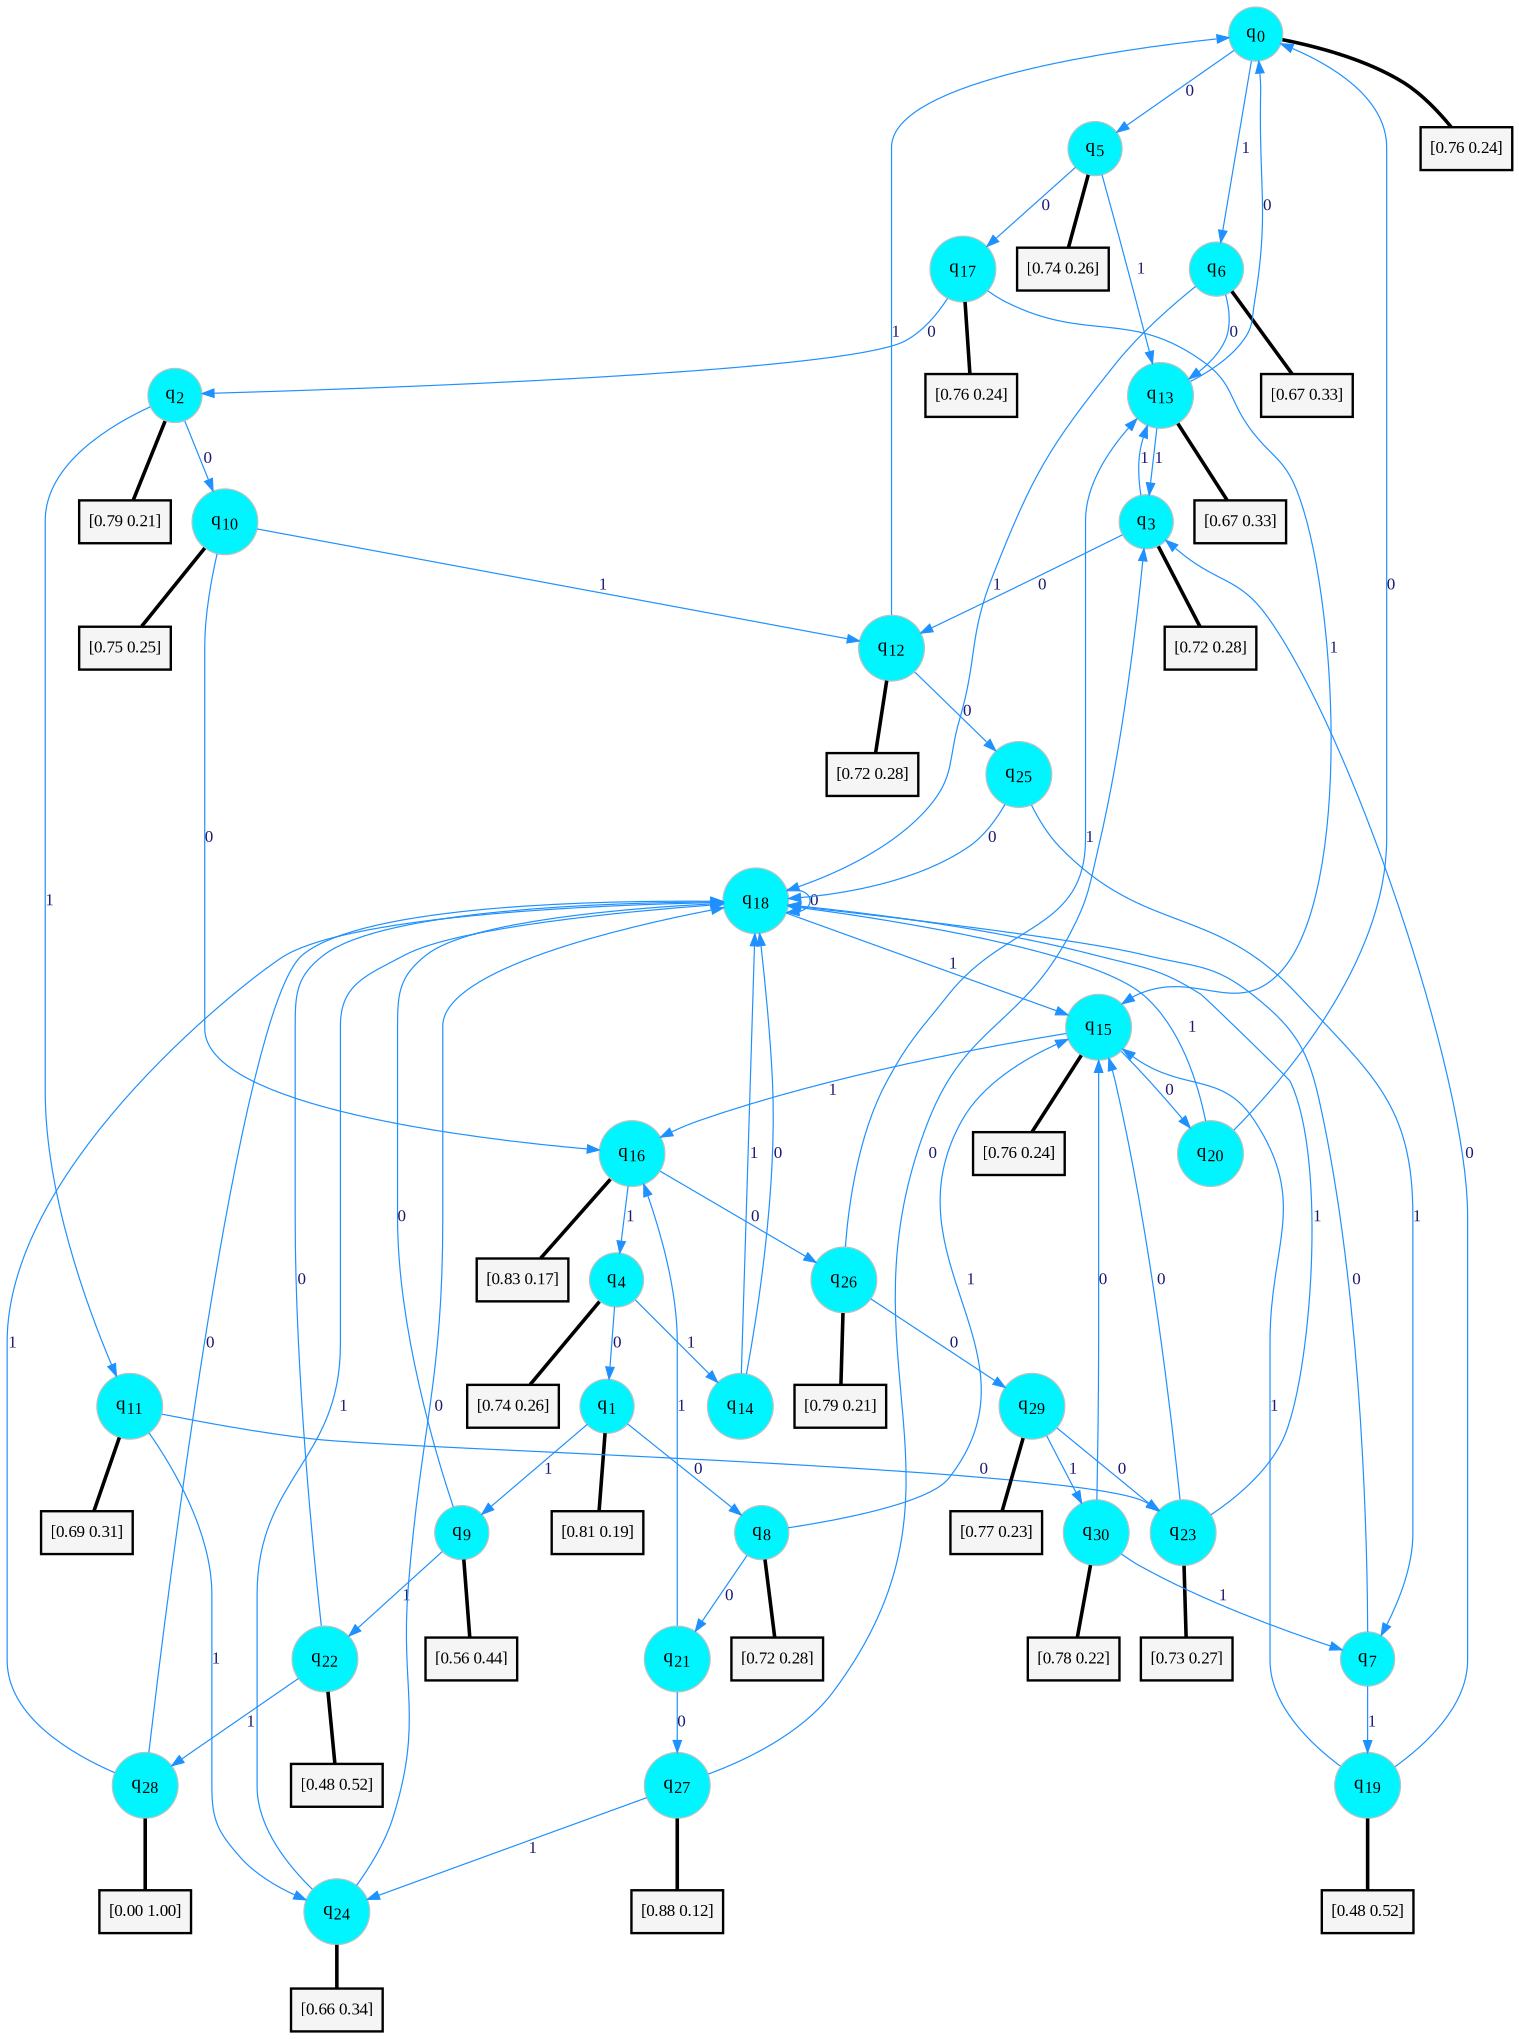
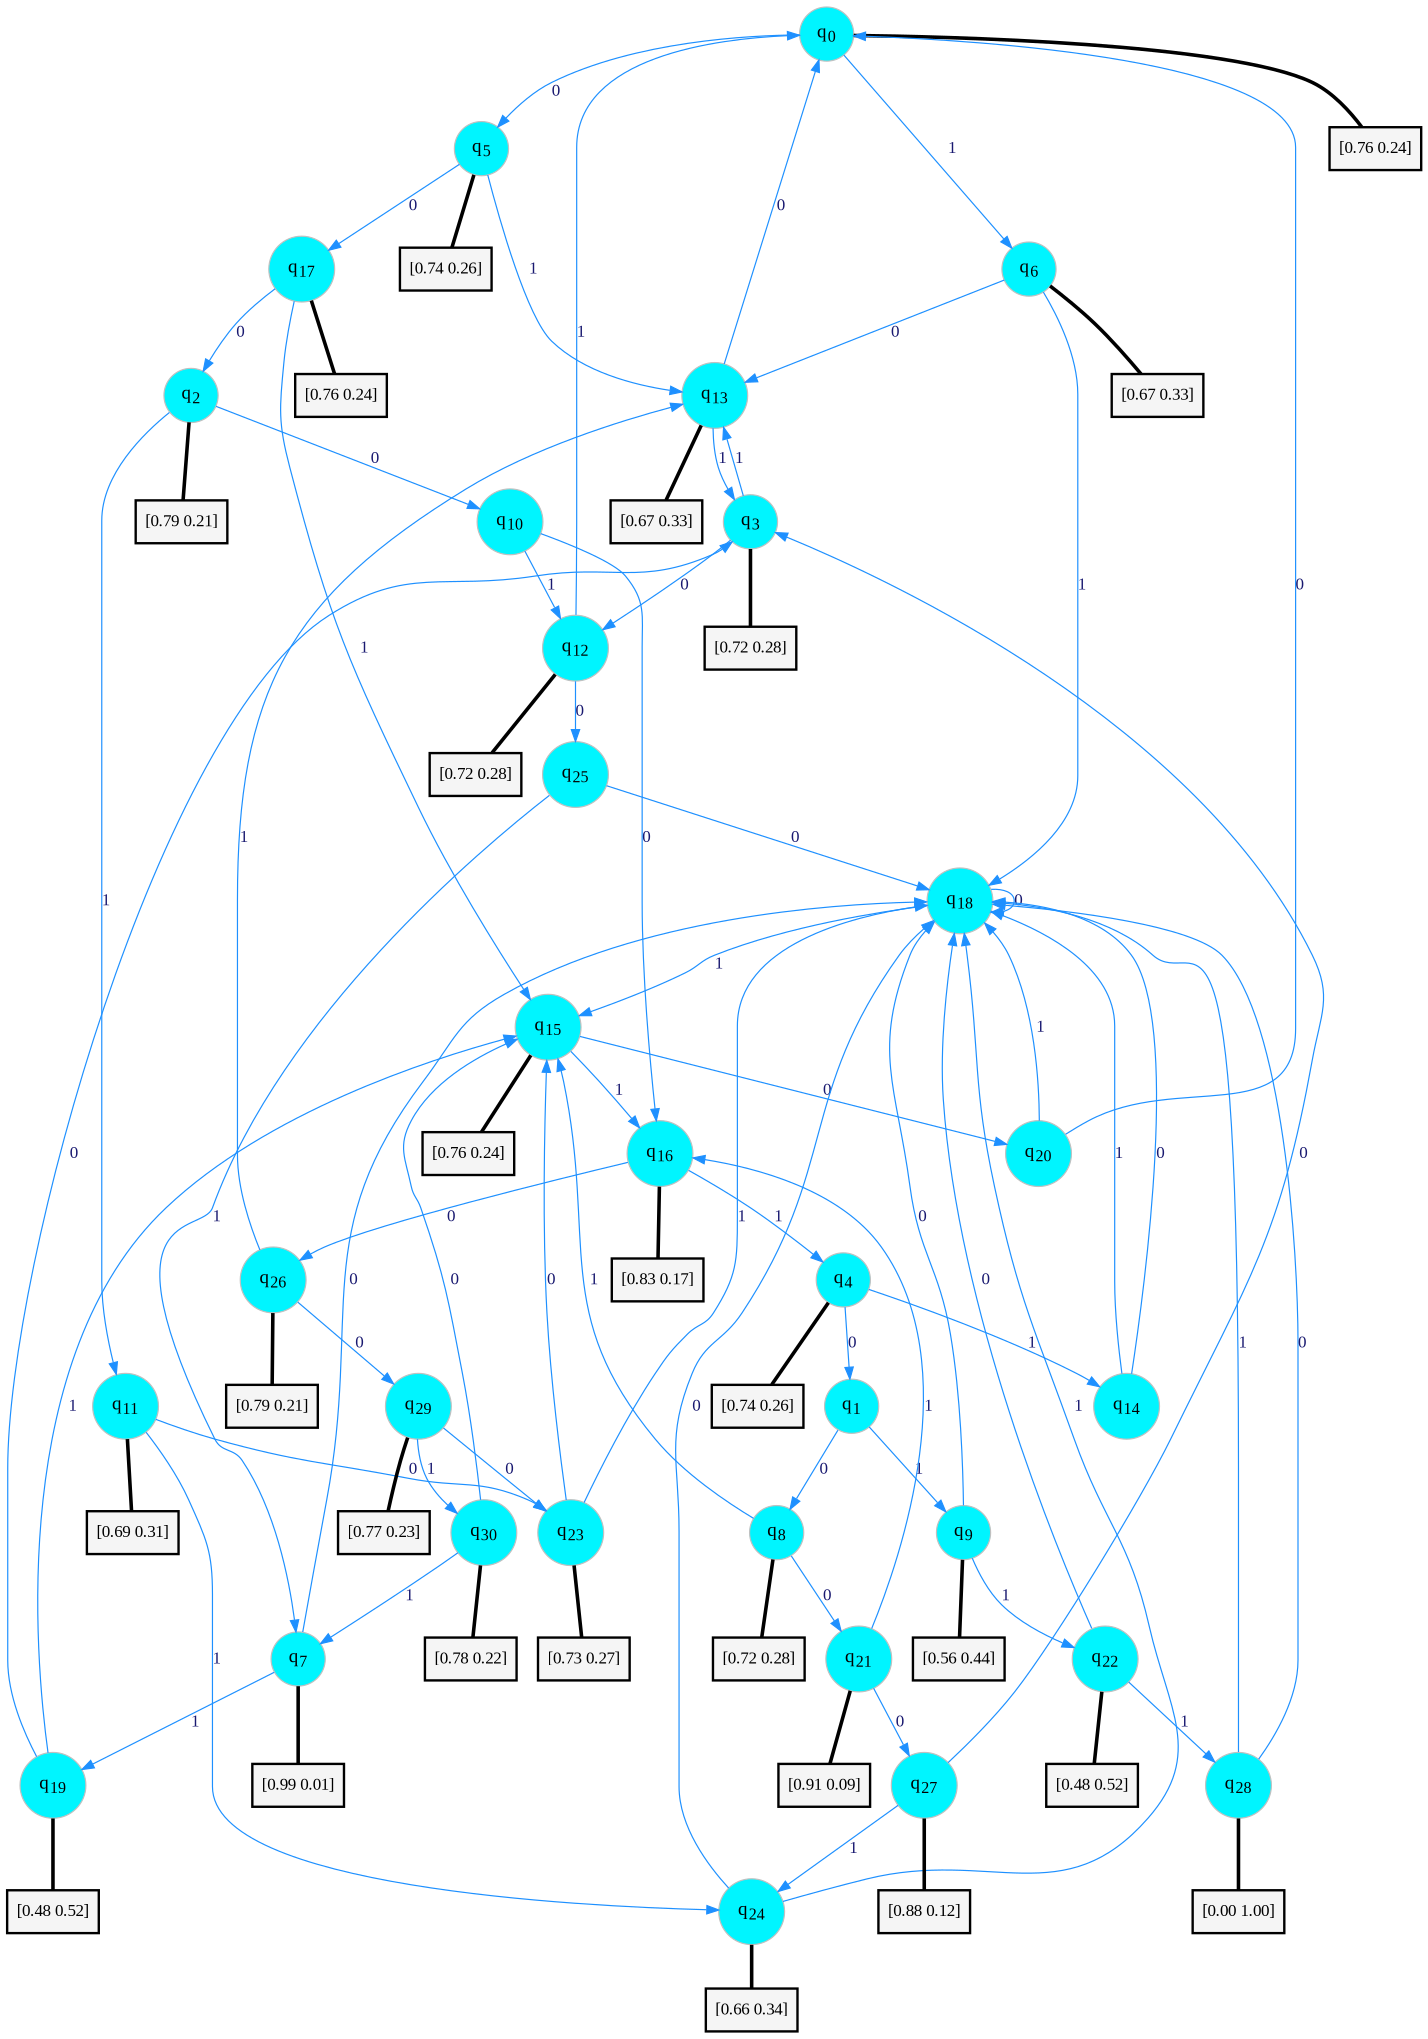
node "[0.75 0.25]": removed
node "[0.81 0.19]": removed
node "[0.99 0.01]": added
node "[0.91 0.09]": added
